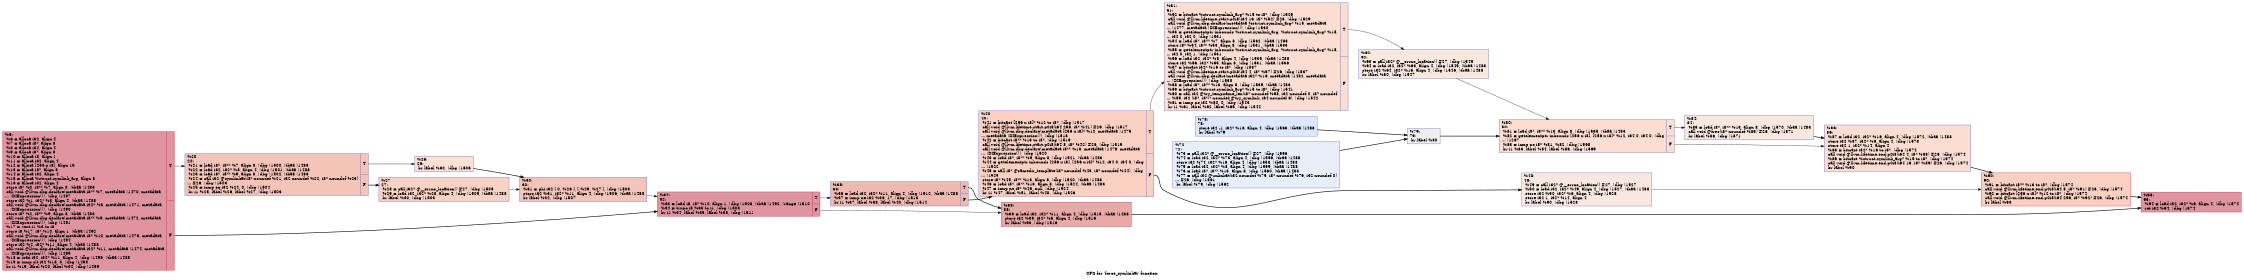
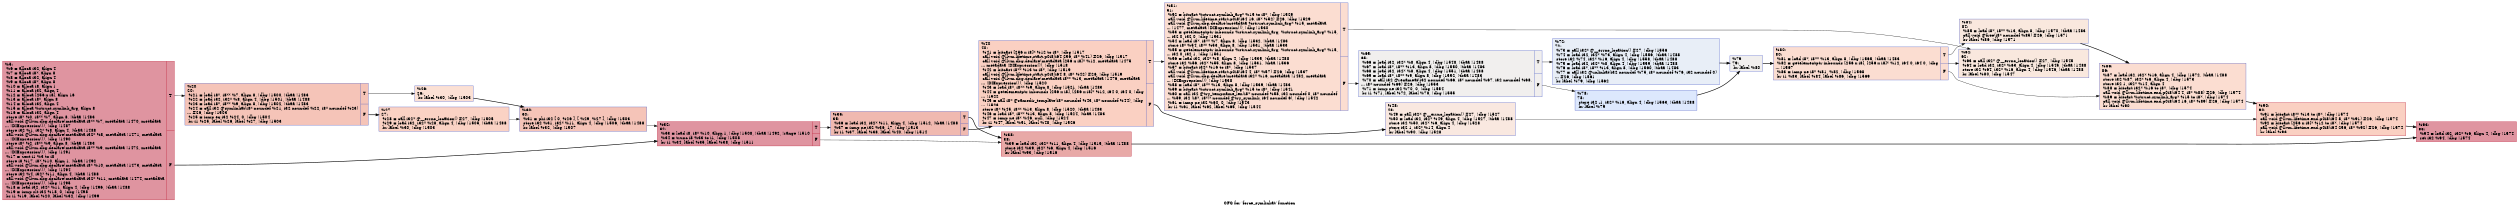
node "%65:": added
edge "%62:" -> "%80:": reversed
node "%80:": text "... !1267" -> "... !1567"
